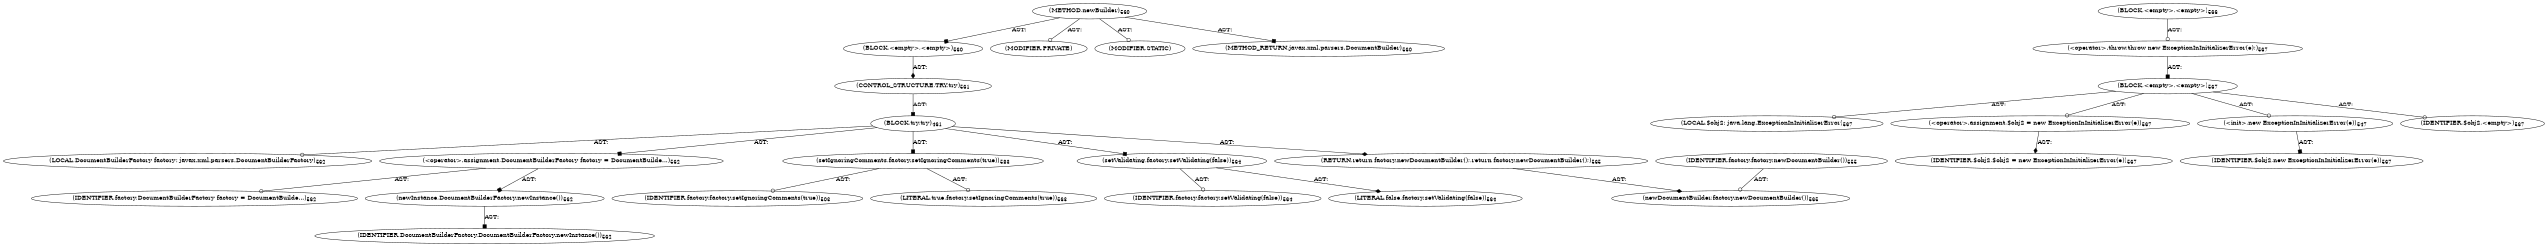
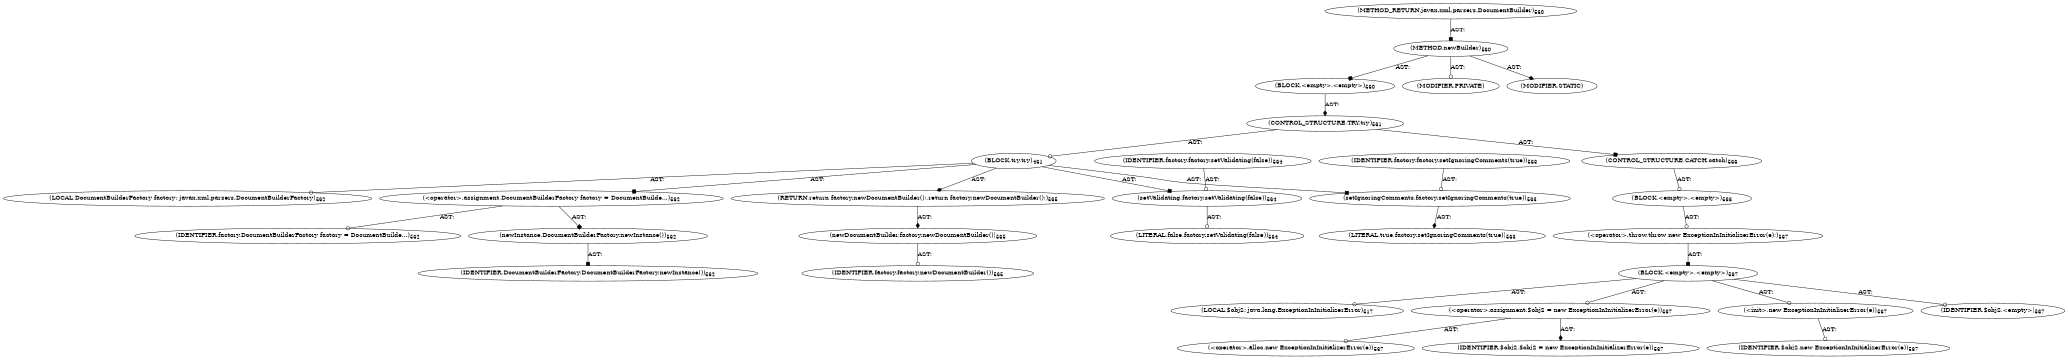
edge "(METHOD,newBuilder)" -> "(MODIFIER,STATIC)": arrowhead odot -> diamond
edge "(METHOD,newBuilder)" -> "(METHOD_RETURN,javax.xml.parsers.DocumentBuilder)": reversed
edge "(CONTROL_STRUCTURE,TRY,try)" -> "(BLOCK,try,try)": arrowhead box -> odot
node "(LOCAL,$obj2: java.lang.ExceptionInInitializerError)": text "567" -> "517"
node "(<init>,new ExceptionInInitializerError(e))": text "547" -> "567"
edge "(<init>,new ExceptionInInitializerError(e))" -> "(IDENTIFIER,$obj2,new ExceptionInInitializerError(e))": arrowhead box -> odot
node "(setIgnoringComments,factory.setIgnoringComments(true))": text "583" -> "563"
node "(IDENTIFIER,factory,factory.newDocumentBuilder())": text "555" -> "565"
node "(CONTROL_STRUCTURE,CATCH,catch)": added
edge "(setIgnoringComments,factory.setIgnoringComments(true))" -> "(IDENTIFIER,factory,factory.setIgnoringComments(true))": reversed
edge "(setIgnoringComments,factory.setIgnoringComments(true))" -> "(LITERAL,true,factory.setIgnoringComments(true))": arrowhead odot -> diamond
edge "(setValidating,factory.setValidating(false))" -> "(IDENTIFIER,factory,factory.setValidating(false))": reversed
edge "(setValidating,factory.setValidating(false))" -> "(LITERAL,false,factory.setValidating(false))": arrowhead diamond -> odot
edge "(IDENTIFIER,factory,factory.newDocumentBuilder())" -> "(newDocumentBuilder,factory.newDocumentBuilder())": reversed
node "(IDENTIFIER,factory,factory.setIgnoringComments(true))": text "503" -> "563"
node "(<operator>.alloc,new ExceptionInInitializerError(e))": added
